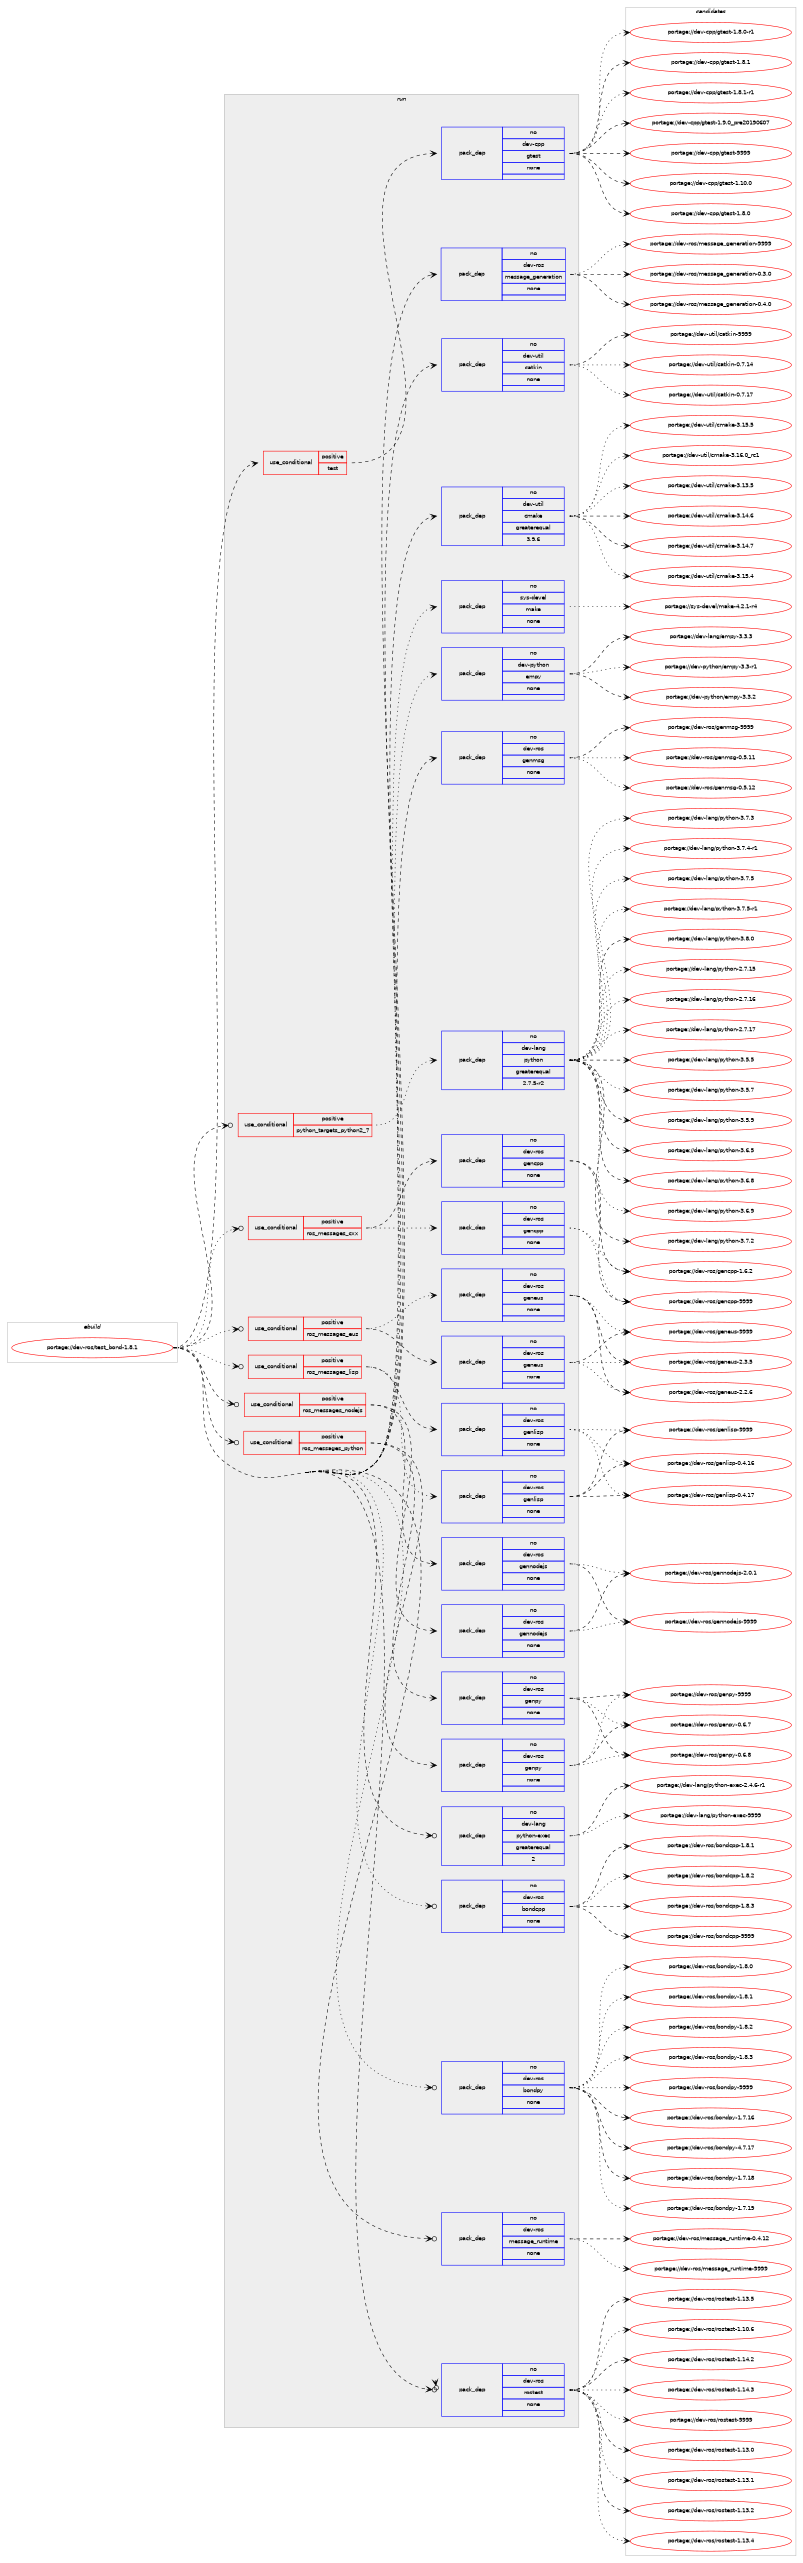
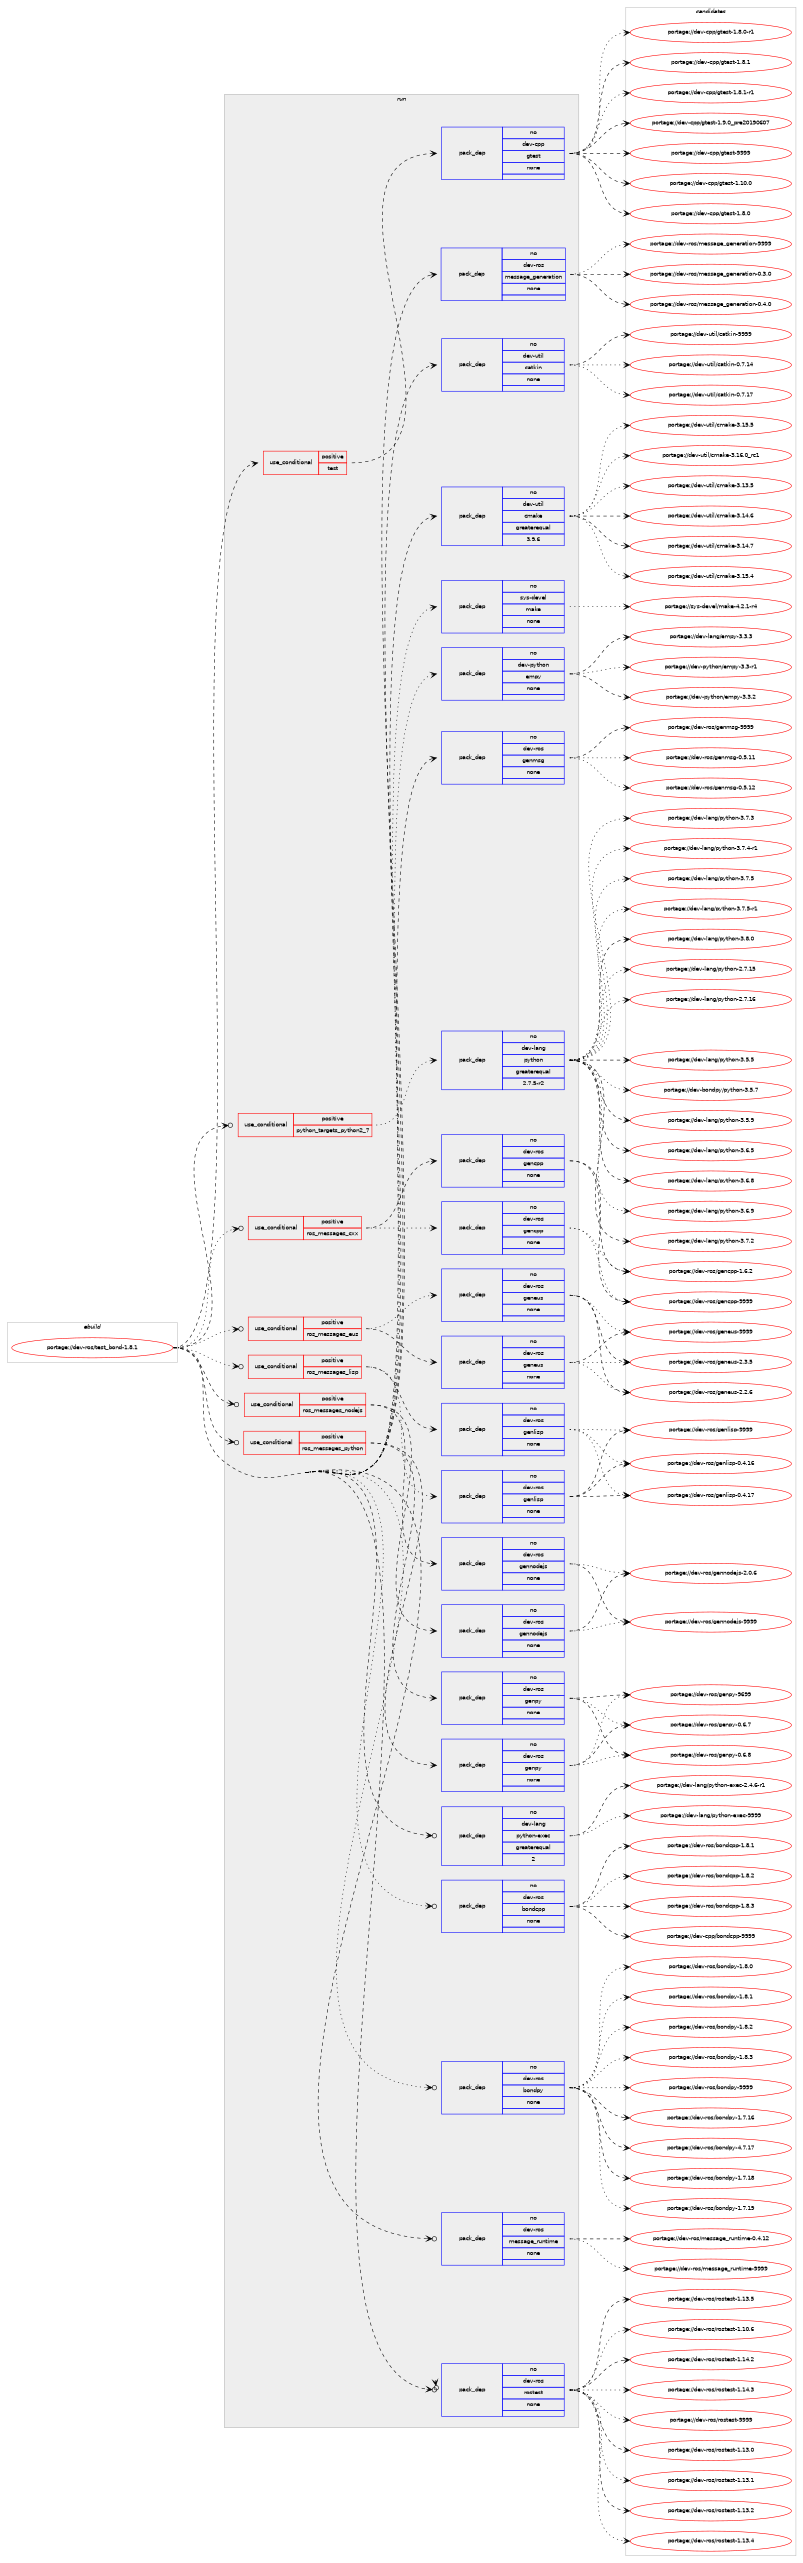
node "portage://dev-lang/python-2.7.17": removed
node "portage://dev-lang/python-3.5.7": label "portage://dev-lang/python-3.5.7" -> "portage://dev-bondpy/python-3.5.7"
node "portage://dev-ros/gennodejs-2.0.1": label "portage://dev-ros/gennodejs-2.0.1" -> "portage://dev-ros/gennodejs-2.0.6"
node "portage://dev-ros/genpy-9999": label "portage://dev-ros/genpy-9999" -> "portage://dev-ros/genpy-9699"
node "portage://dev-ros/bondcpp-9999": label "portage://dev-ros/bondcpp-9999" -> "portage://dev-cpp/bondcpp-9999"
